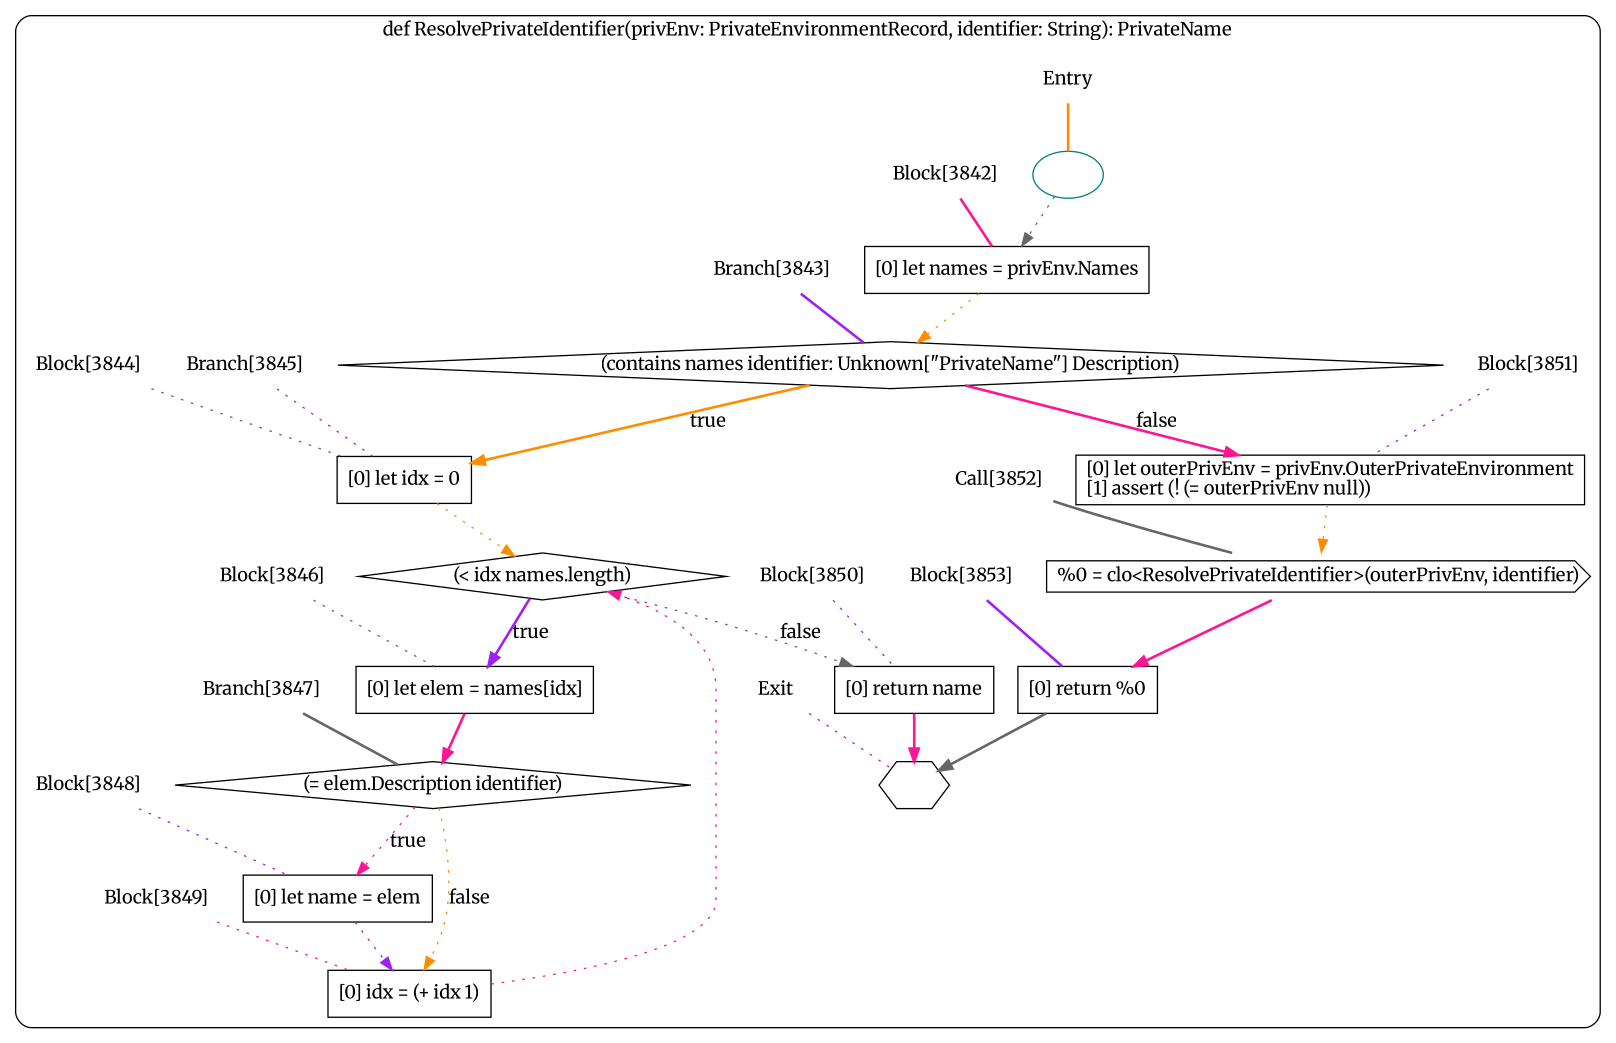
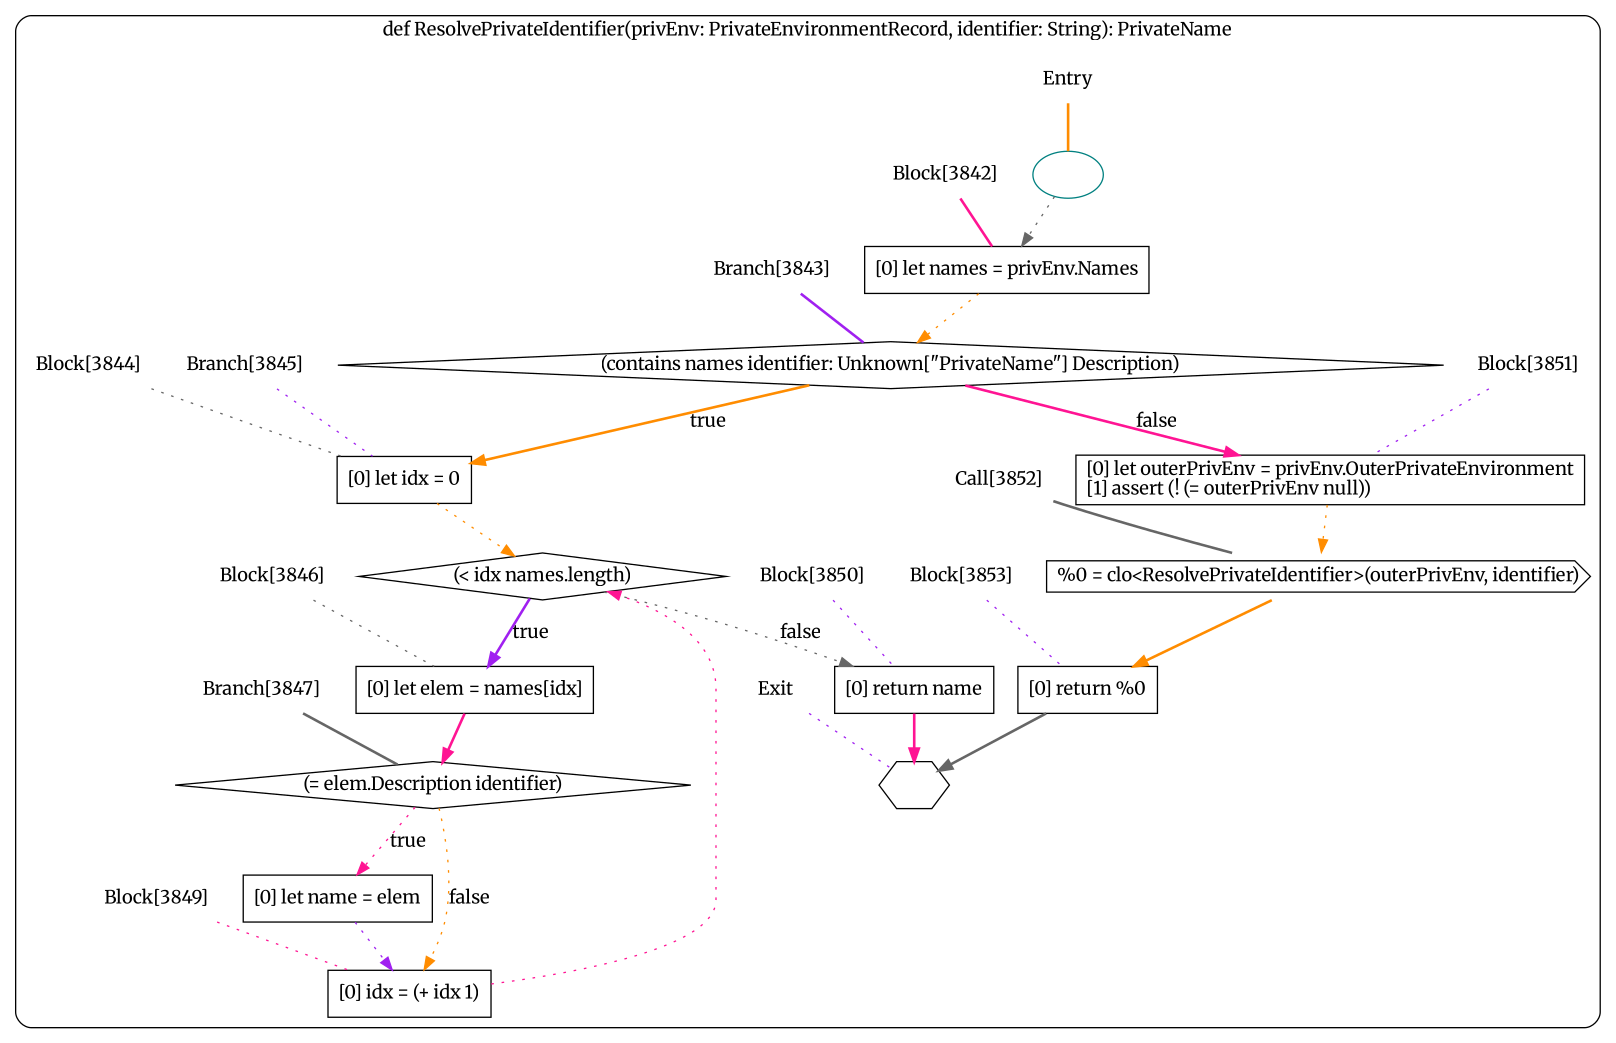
edge "%0 = clo<ResolvePrivateIdentifier>(outerPrivEnv, identifier)" -> "[0] return %0": color deeppink -> darkorange
edge "Block[3853]" -- "[0] return %0": style bold -> dotted
node "Block[3848]": removed
